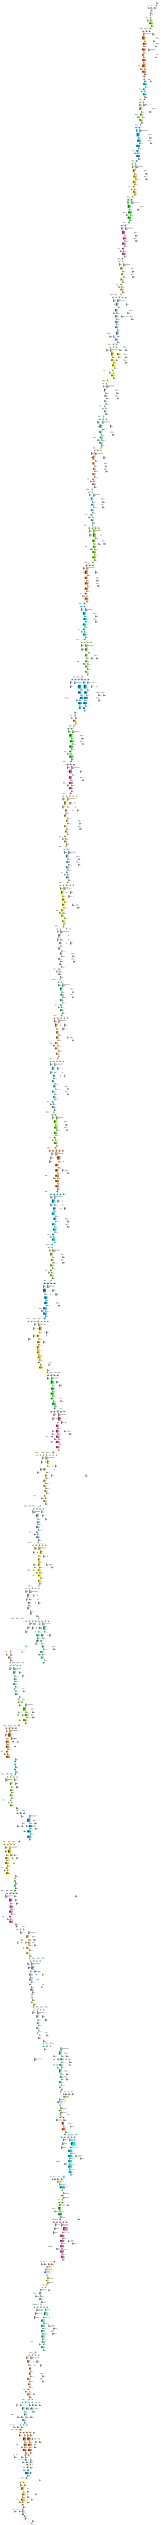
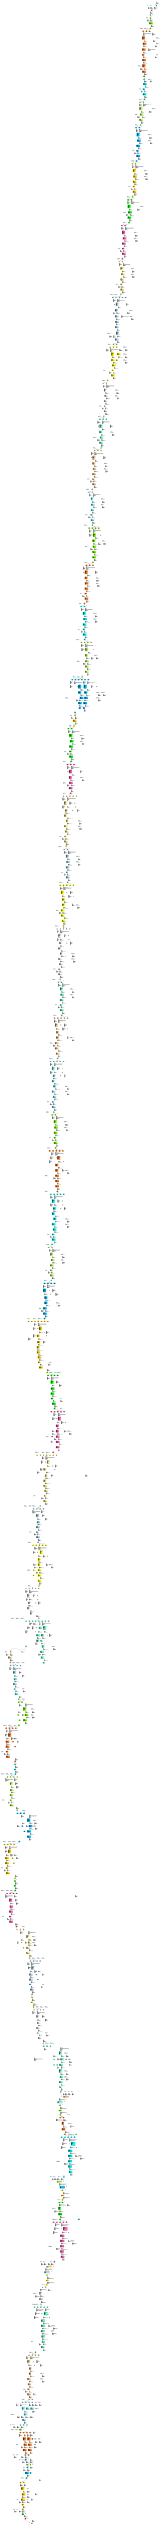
node "Dma in epoch=30. mem=16-> sw=16 axi port=0 STREAM_ENG_V2 2": added
